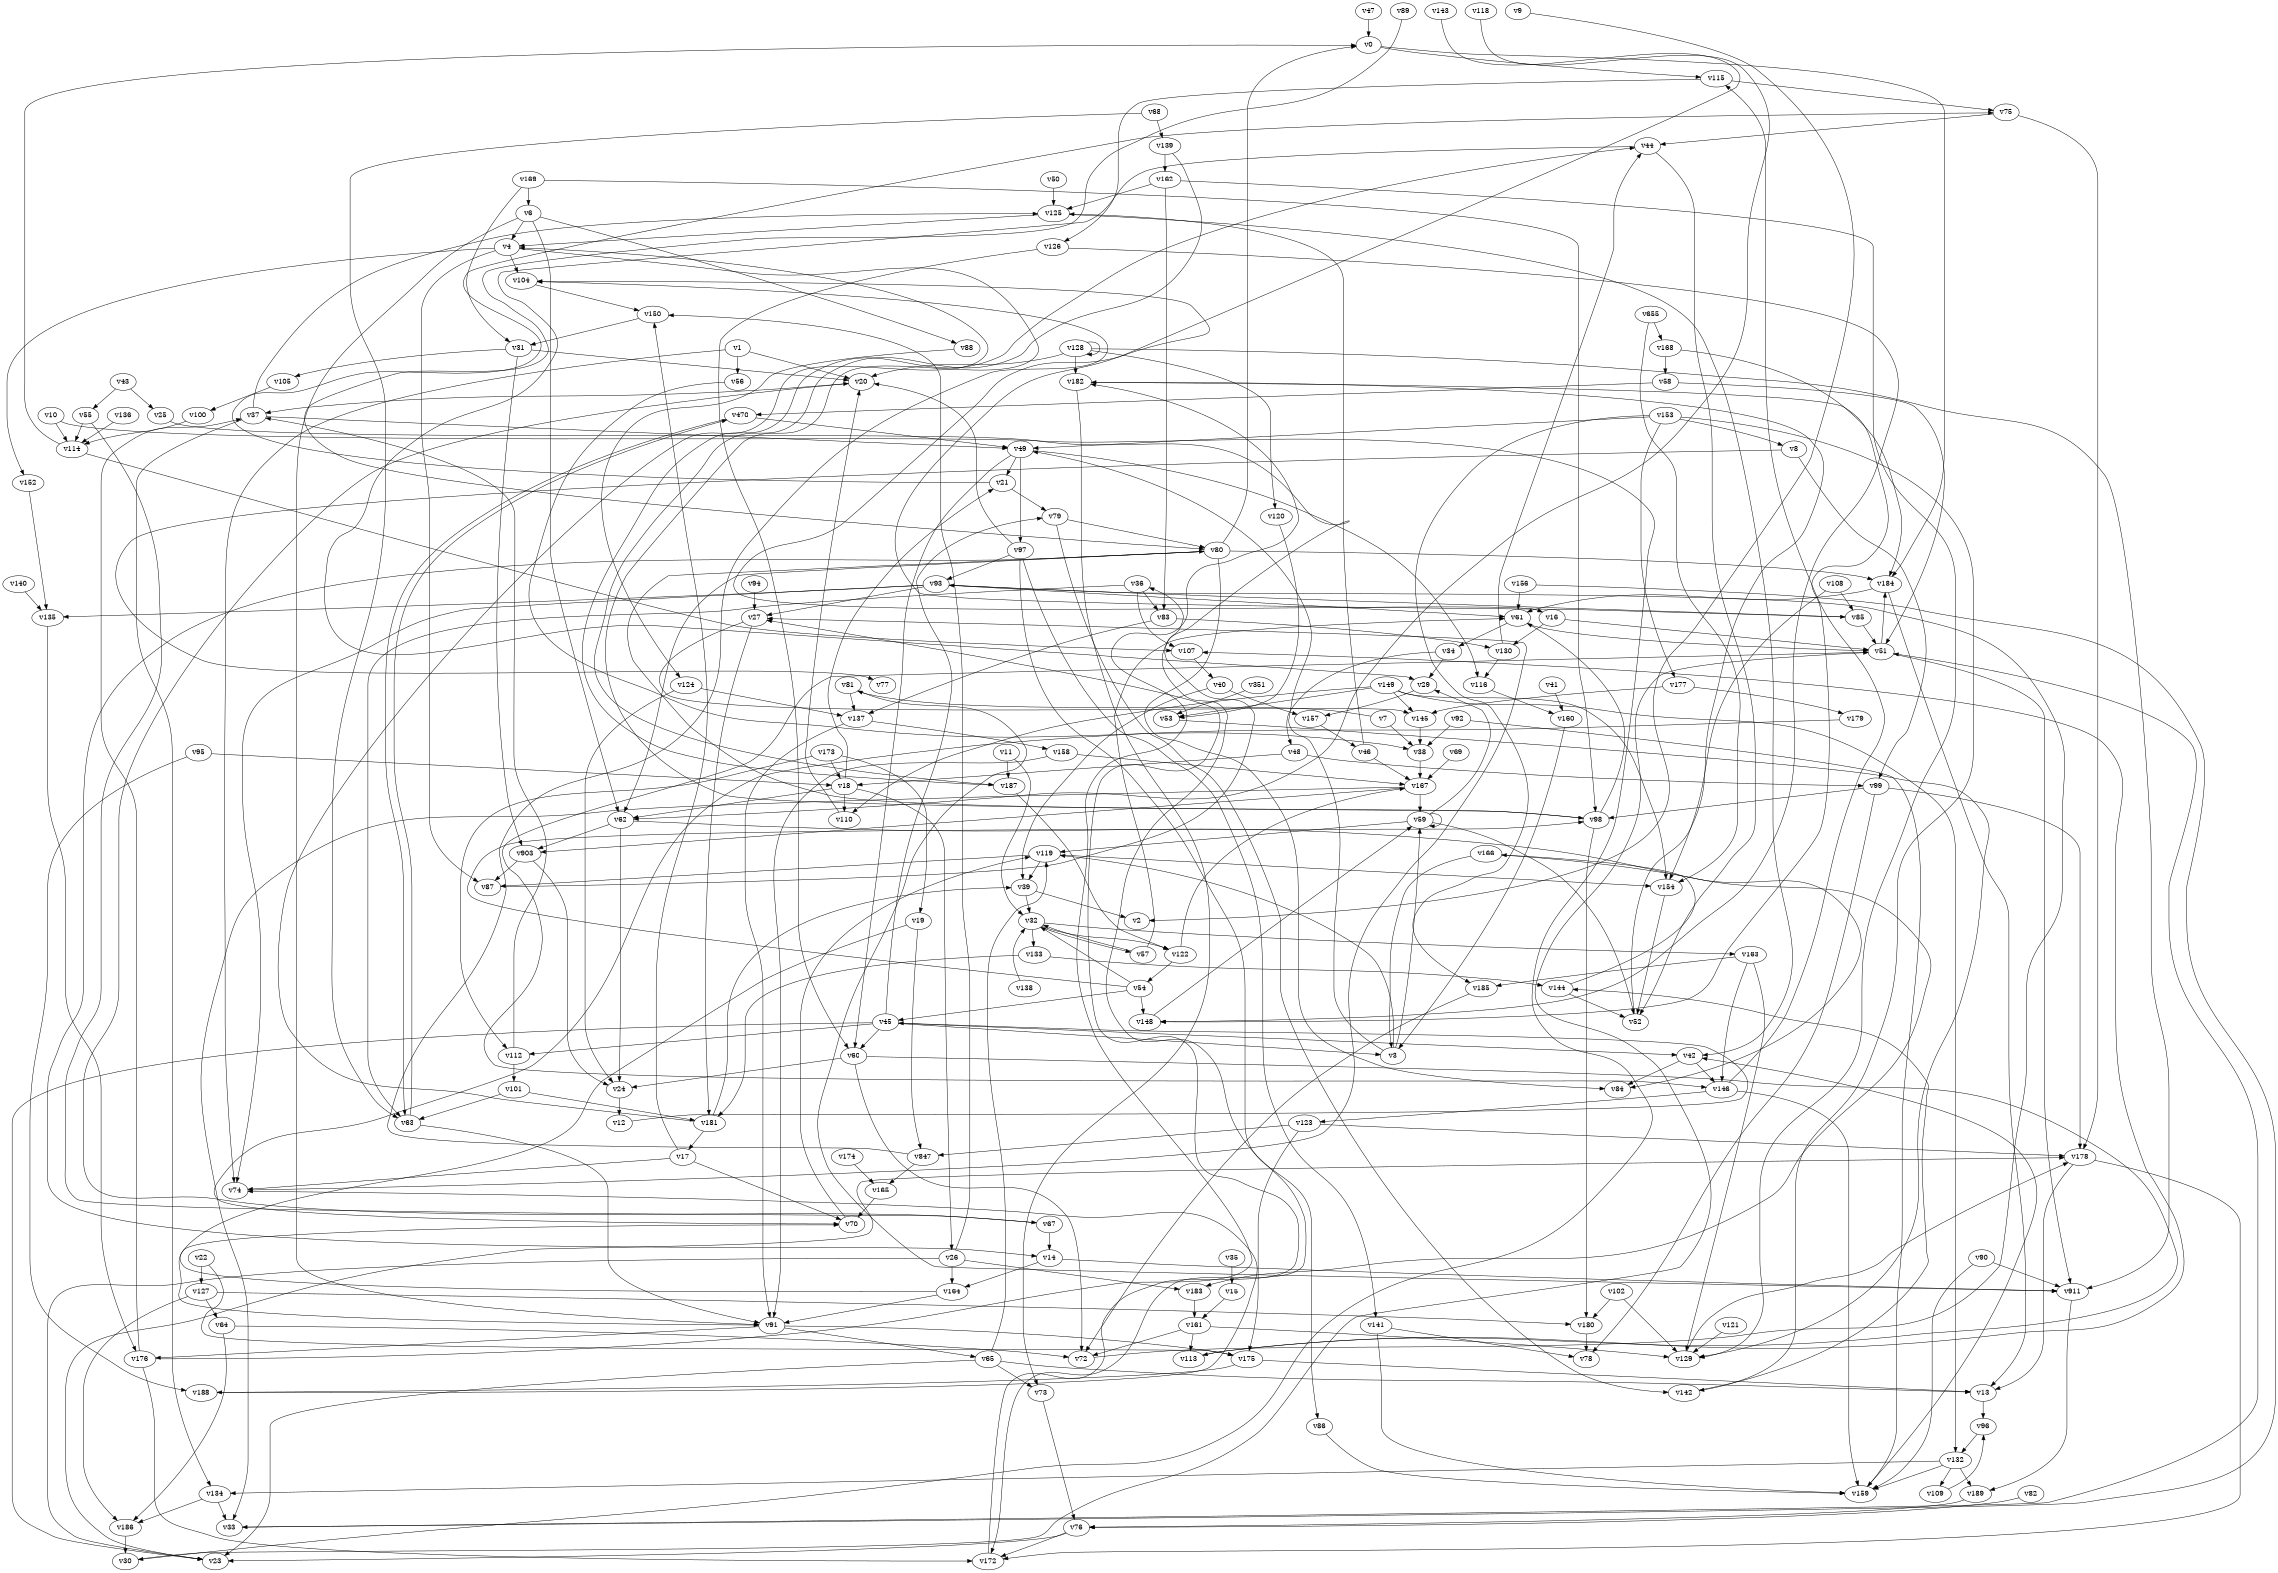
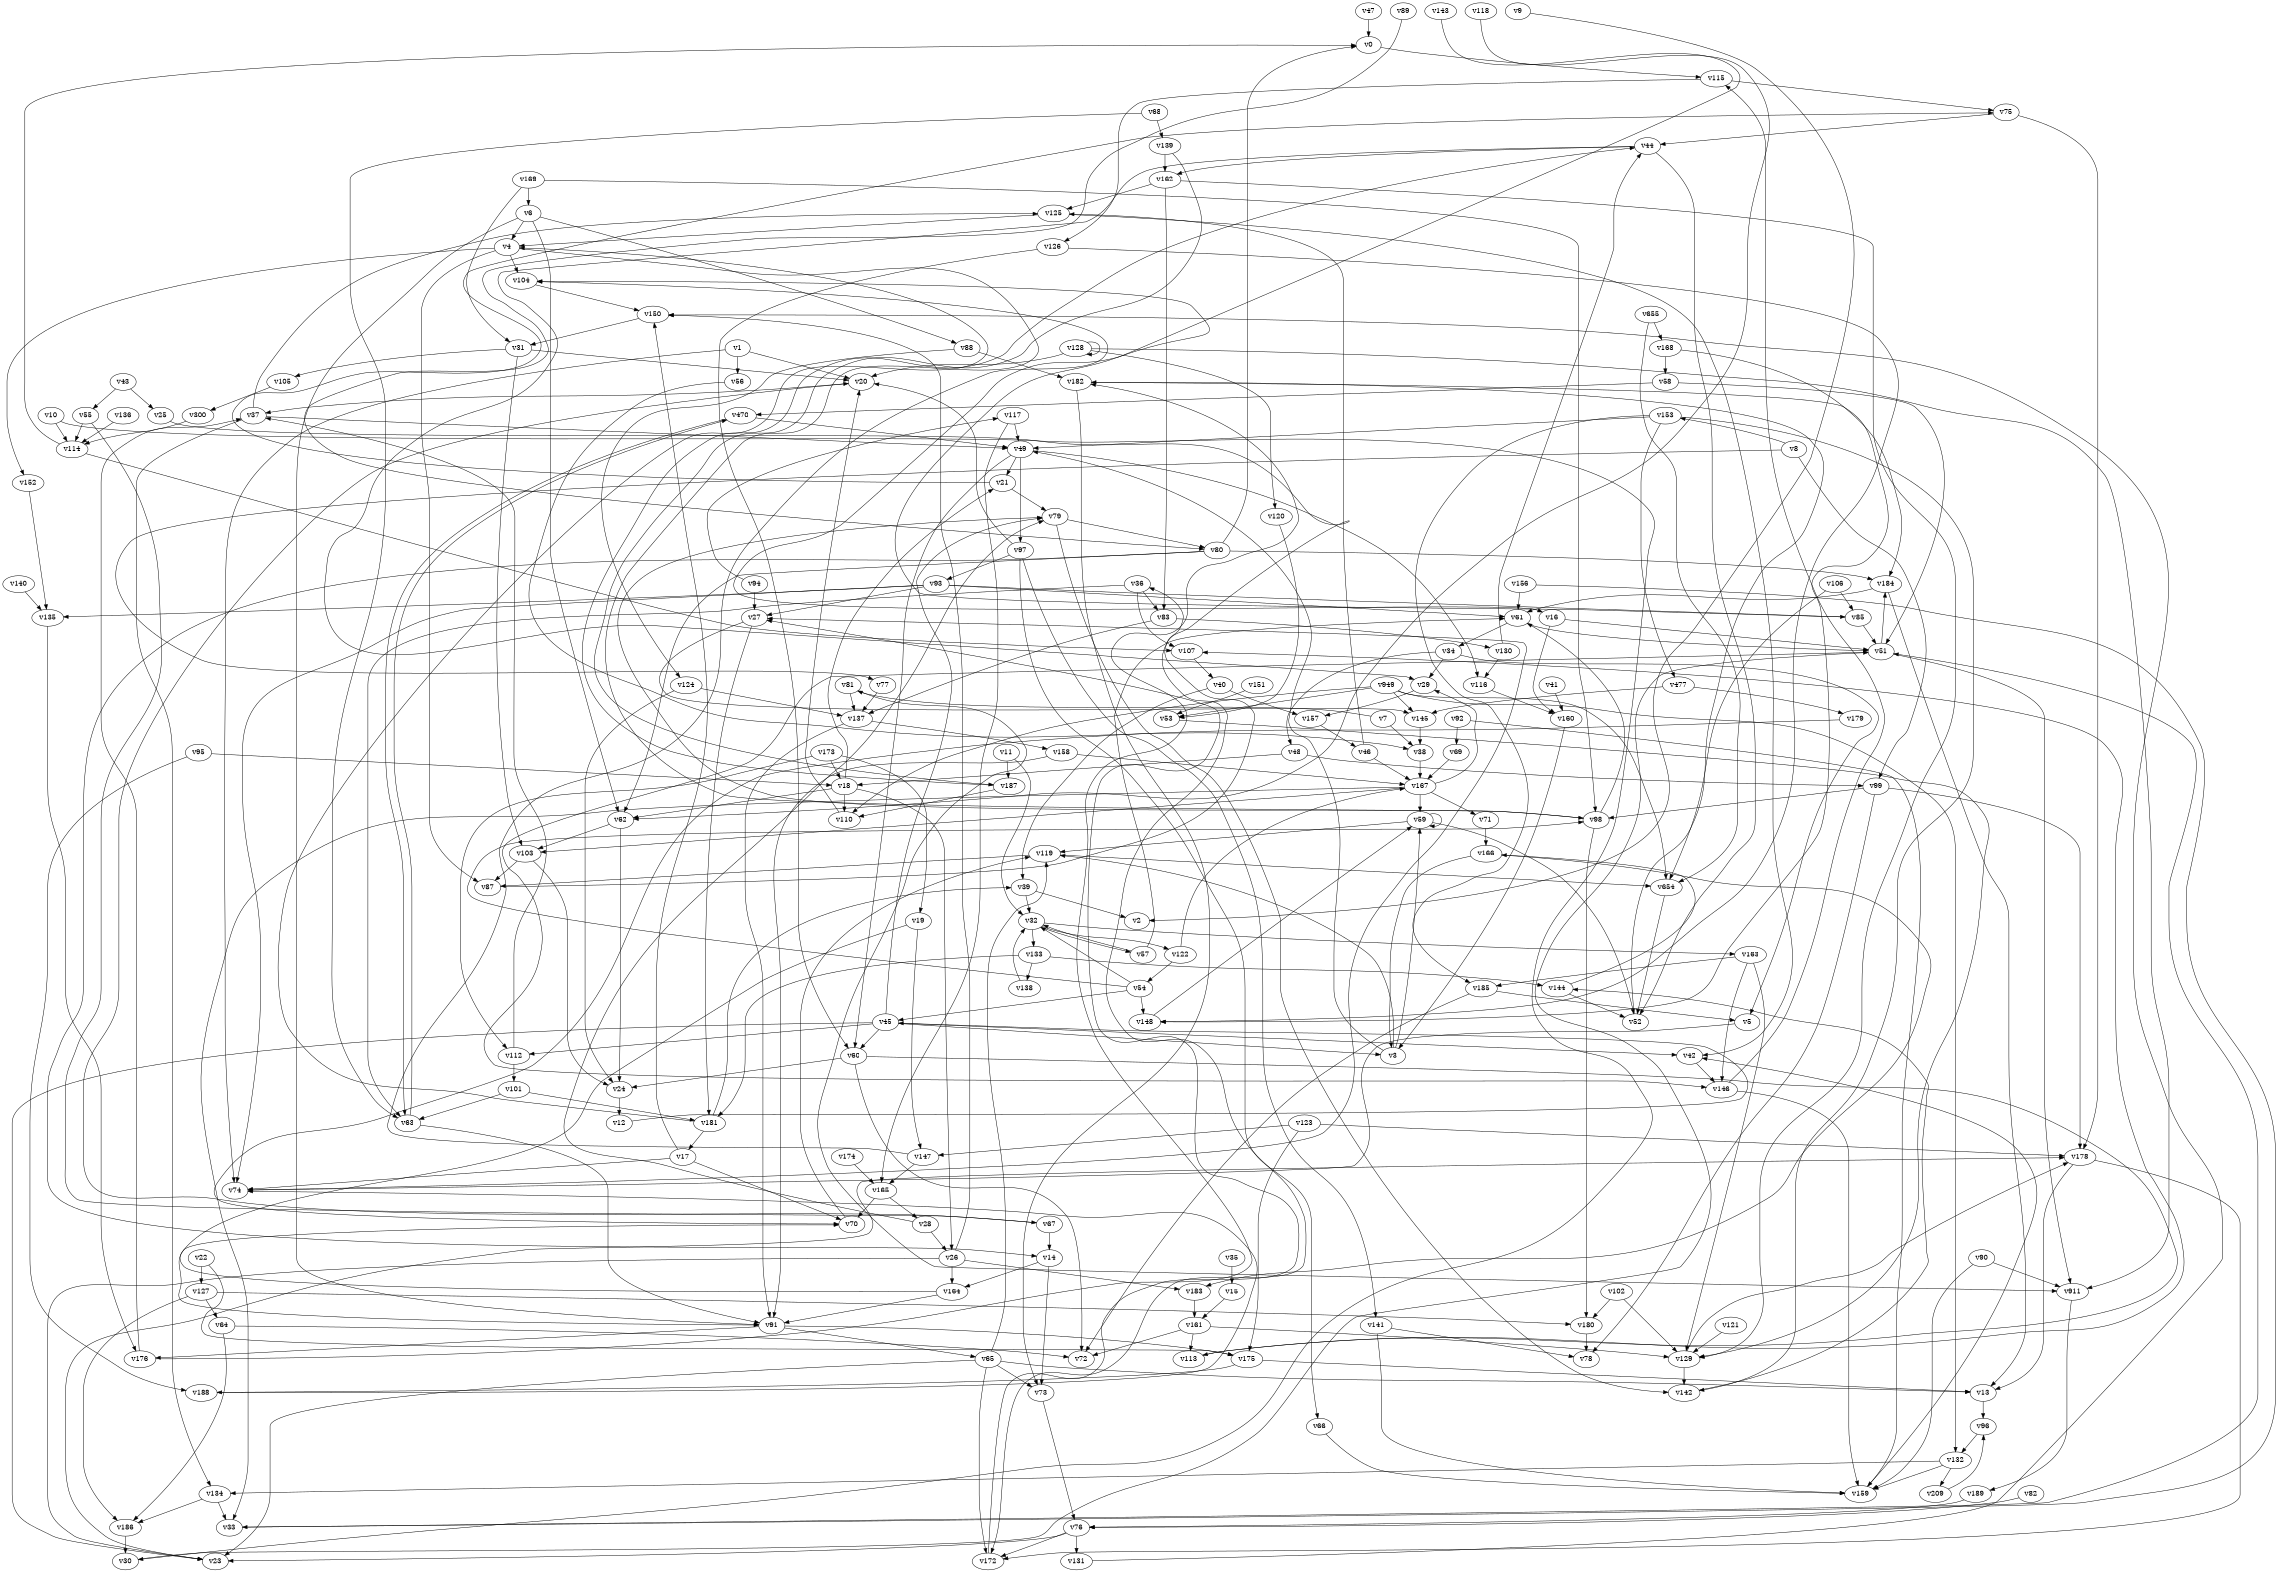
edge "v0" -> "v184": removed
edge "v44" -> "v162": added
node "v50": removed
edge "v128" -> "v182": now "v88" -> "v182"
node "v100": label "v100" -> "v300"
node "v117": added
edge "v153" -> "v8": reversed
node "v108": label "v108" -> "v106"
edge "v16" -> "v130": now "v16" -> "v160"
node "v351": label "v351" -> "v151"
node "v149": label "v149" -> "v949"
node "v177": label "v177" -> "v477"
edge "v77" -> "v137": added
edge "v92" -> "v38": now "v92" -> "v69"
edge "v59" -> "v29": now "v167" -> "v29"
edge "v98" -> "v80": now "v98" -> "v79"
node "v71": added
node "v903": label "v903" -> "v103"
edge "v119" -> "v39": removed
edge "v187" -> "v122": now "v187" -> "v110"
node "v154": label "v154" -> "v654"
edge "v72" -> "v93": removed
edge "v133" -> "v138": added
node "v5": added
node "v84": removed
edge "v146" -> "v123": removed
node "v847": label "v847" -> "v147"
node "v28": added
edge "v14" -> "v911": now "v14" -> "v73"
edge "v129" -> "v142": added
node "v86": label "v86" -> "v66"
edge "v132" -> "v189": removed
node "v109": label "v109" -> "v209"
edge "v176" -> "v172": now "v65" -> "v172"
node "v131": added
